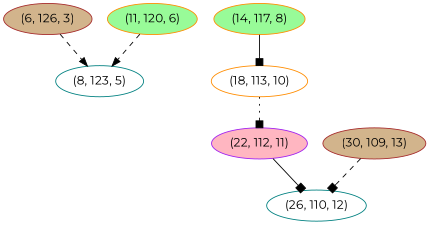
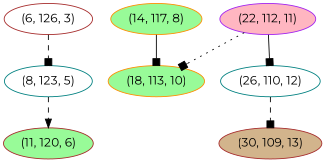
node "(6, 126, 3)": fillcolor tan -> white
node "(11, 120, 6)": color darkorange -> brown
edge "(6, 126, 3)" -> "(8, 123, 5)": arrowhead normal -> box
edge "(11, 120, 6)" -> "(8, 123, 5)": reversed
node "(18, 113, 10)": fillcolor white -> palegreen
edge "(18, 113, 10)" -> "(22, 112, 11)": reversed
edge "(30, 109, 13)" -> "(26, 110, 12)": reversed
